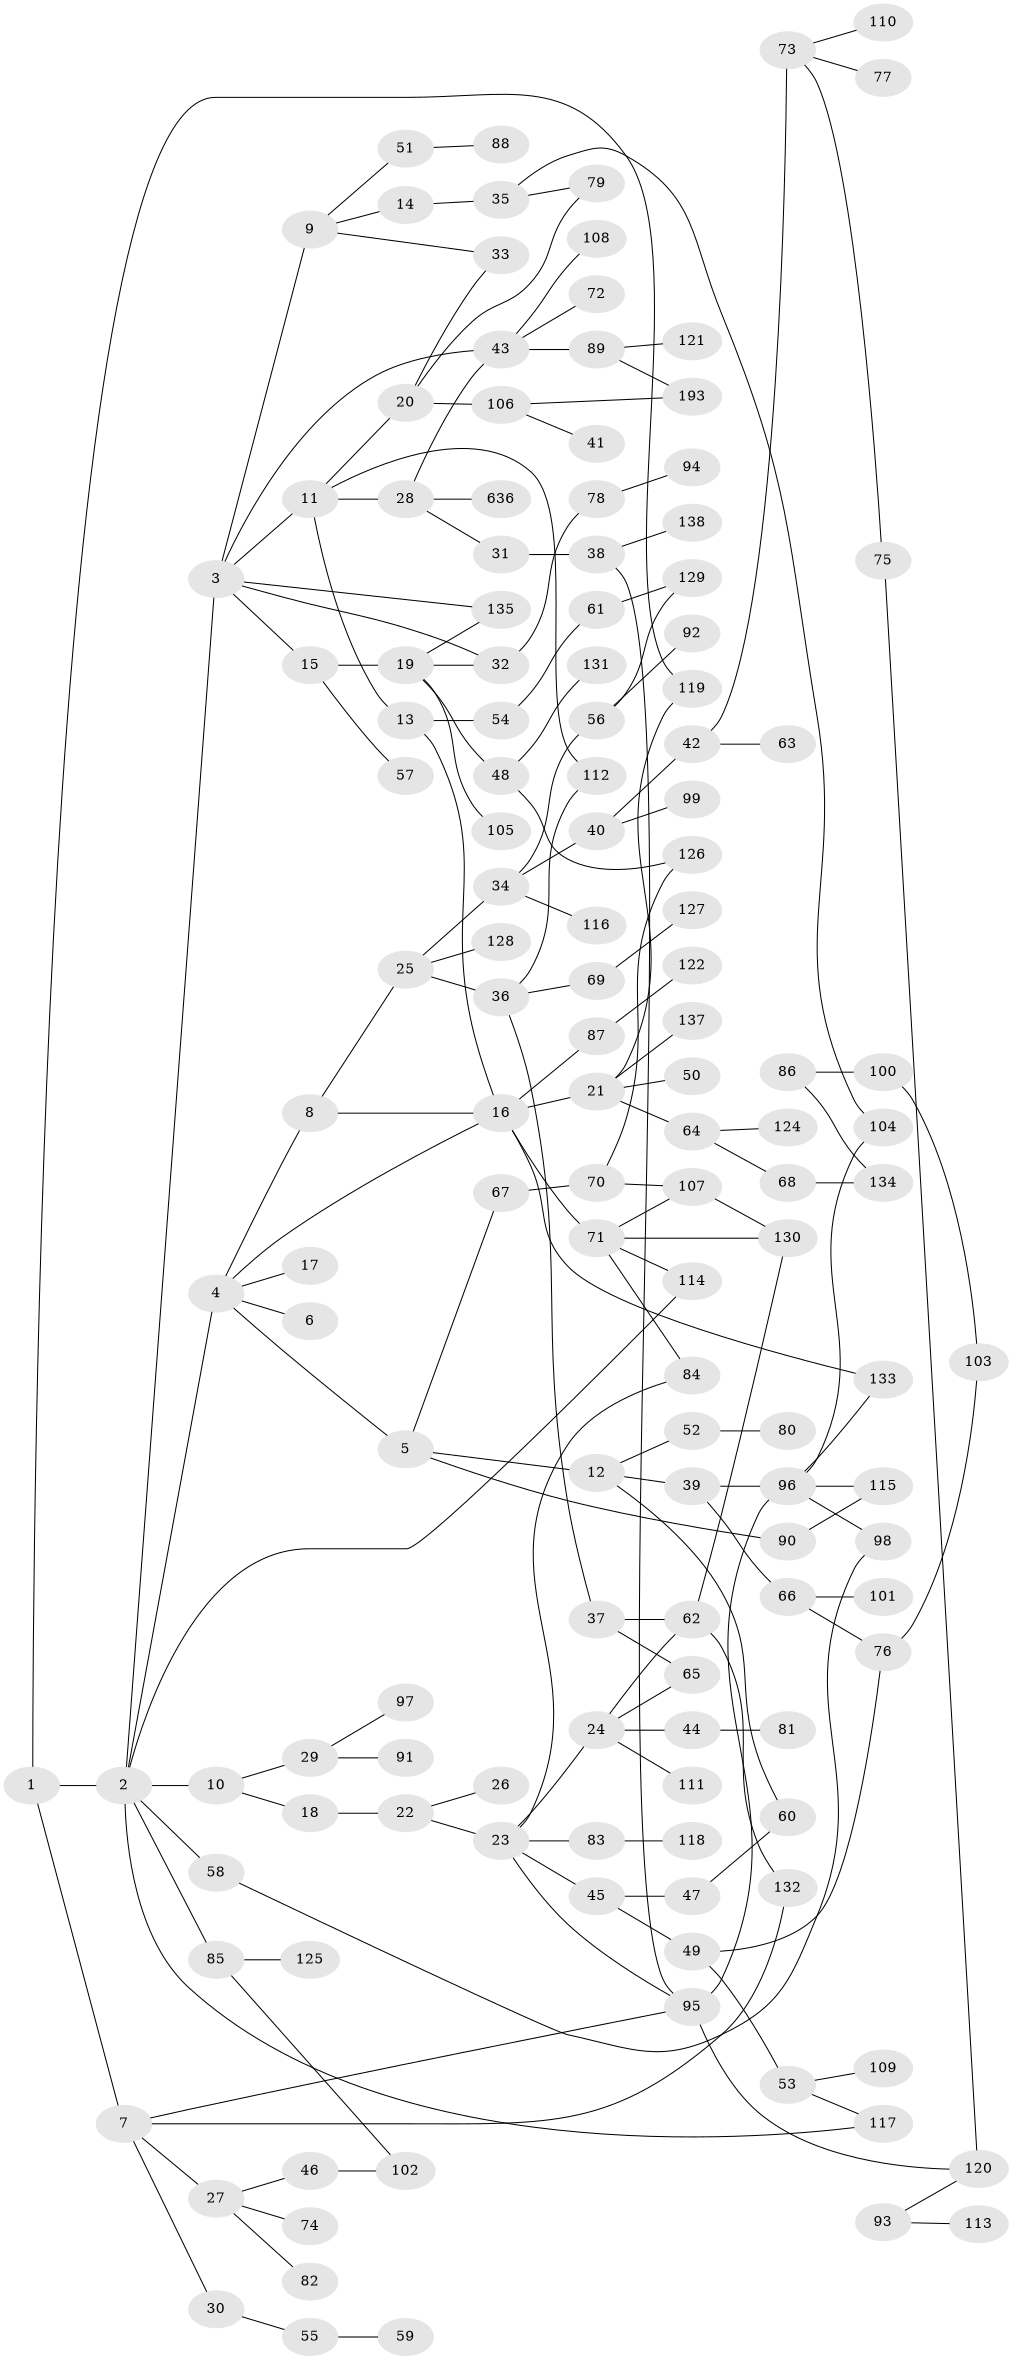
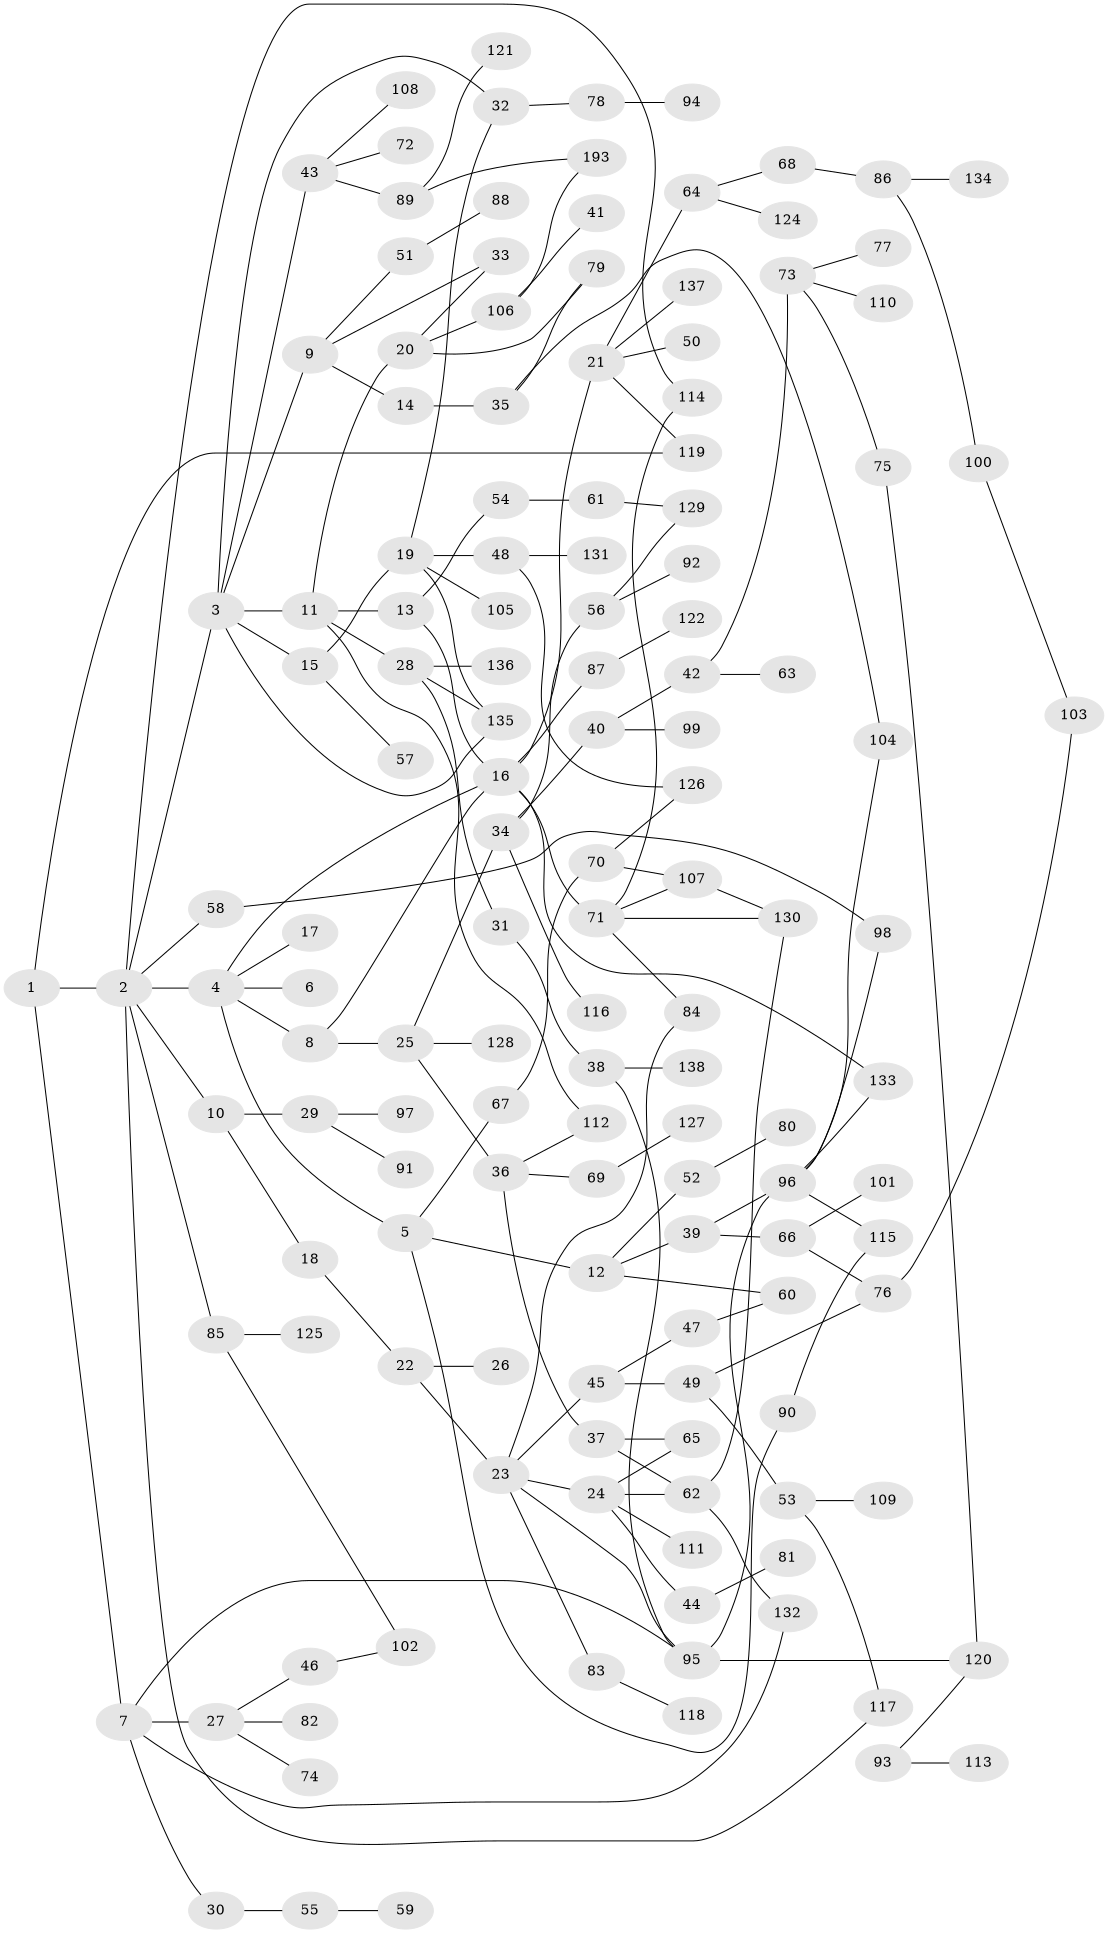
edge "43" -- "28": now "135" -- "28"
node "636": label "636" -> "136"
edge "68" -- "134": now "68" -- "86"
